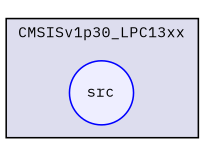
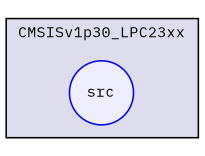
cluster "CMSISv1p30_LPC13xx": label "CMSISv1p30_LPC13xx" -> "CMSISv1p30_LPC23xx"
